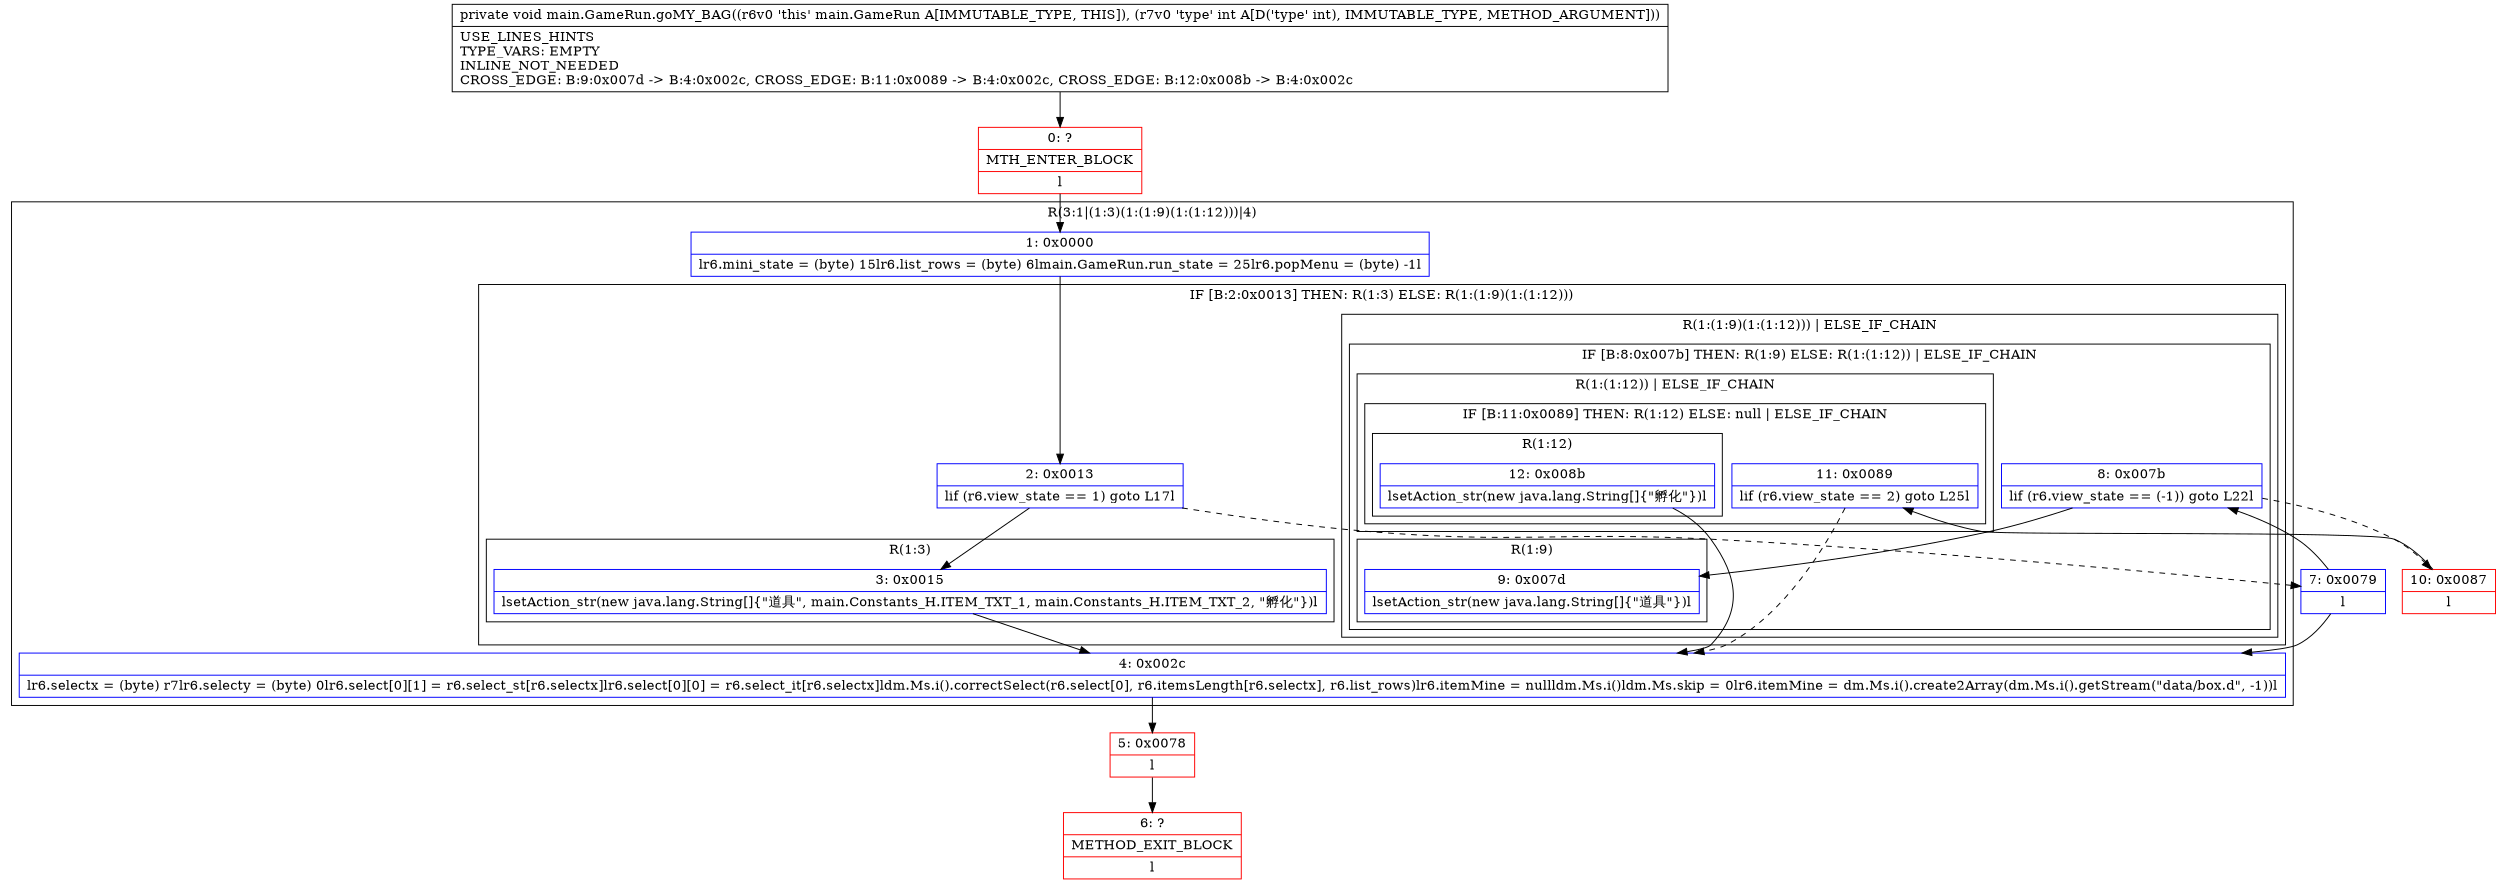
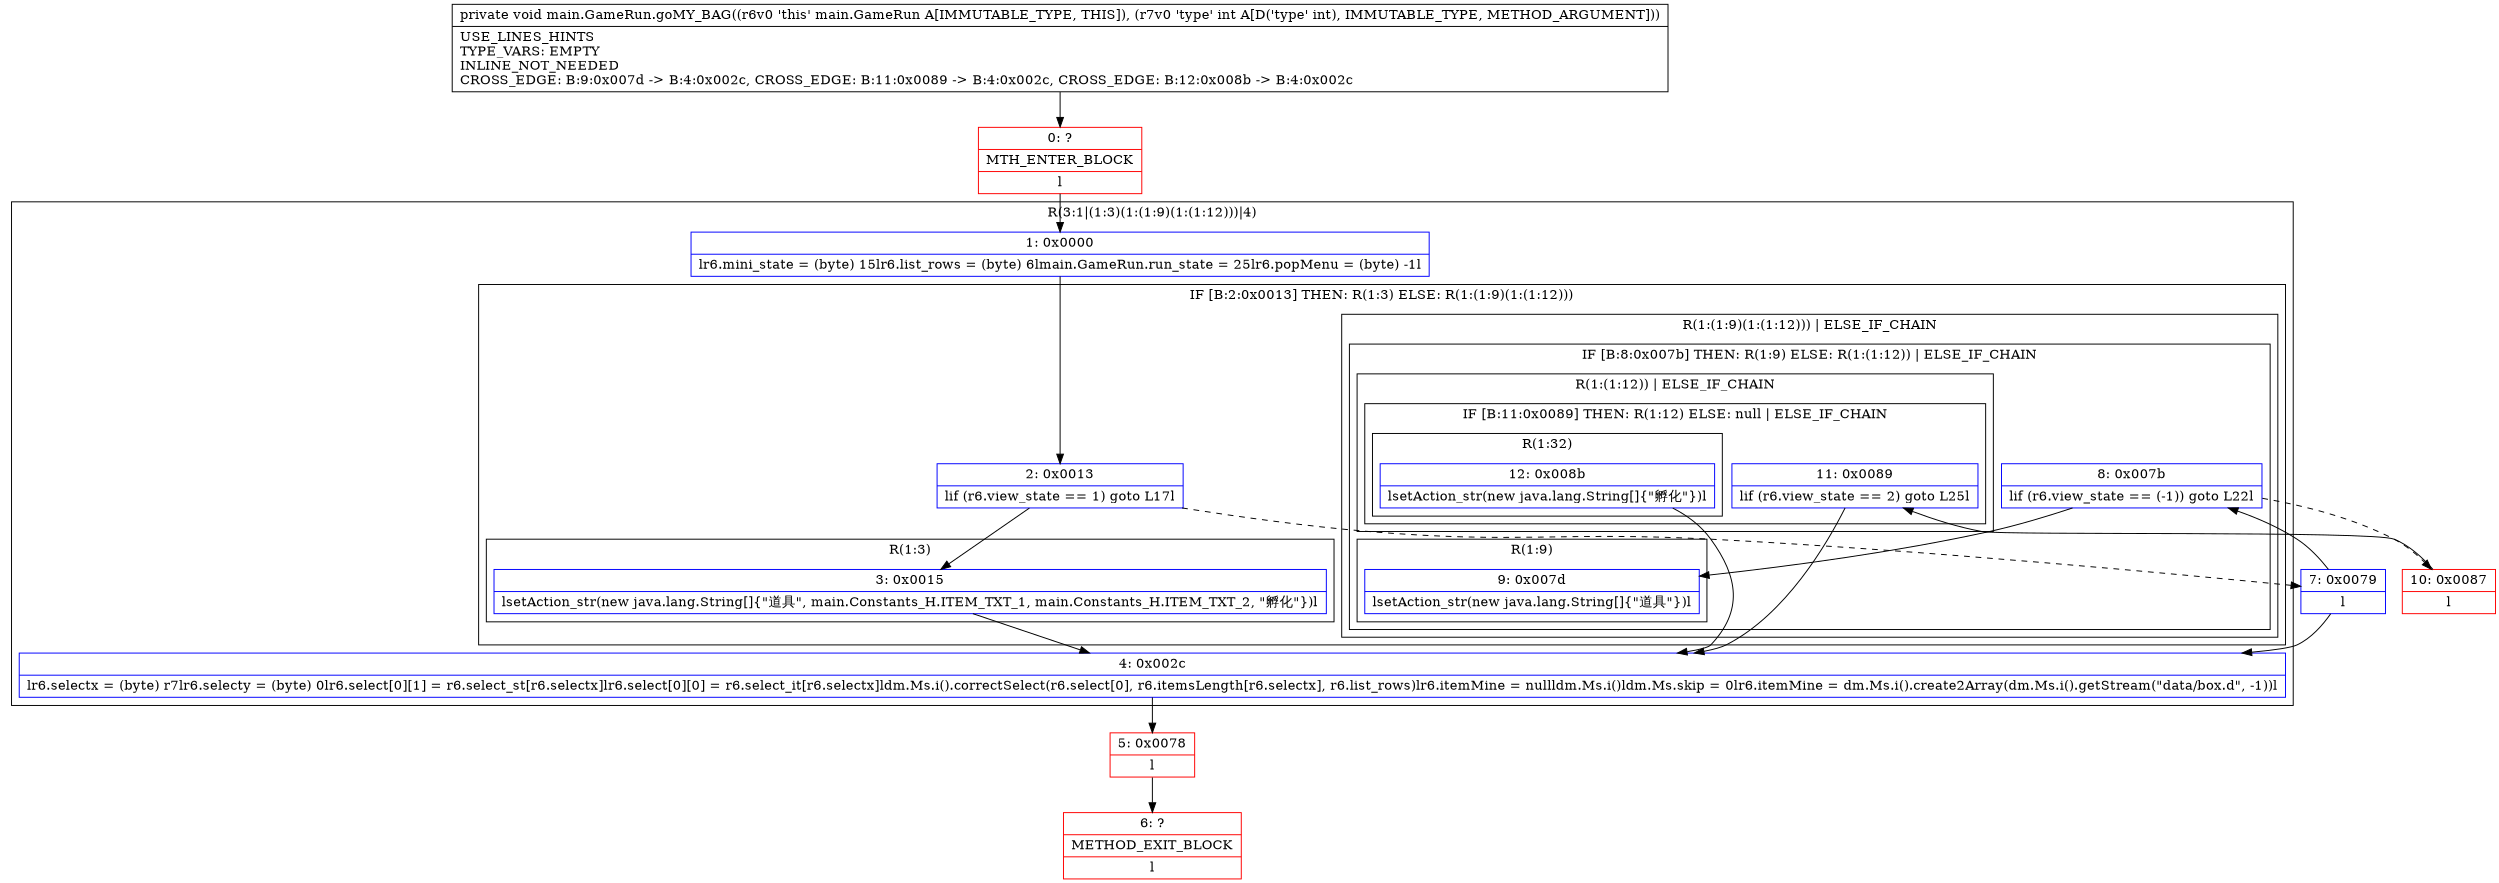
cluster "R(1:12)": label "R(1:12)" -> "R(1:32)"
edge "11: 0x0089" -> "4: 0x002c": style dashed -> solid
